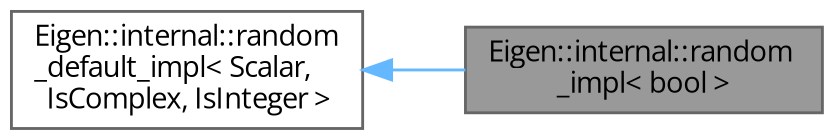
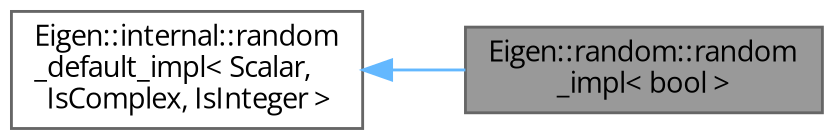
node "Eigen::internal::random _impl< bool >": label "Eigen::internal::random _impl< bool >" -> "Eigen::random::random _impl< bool >"
